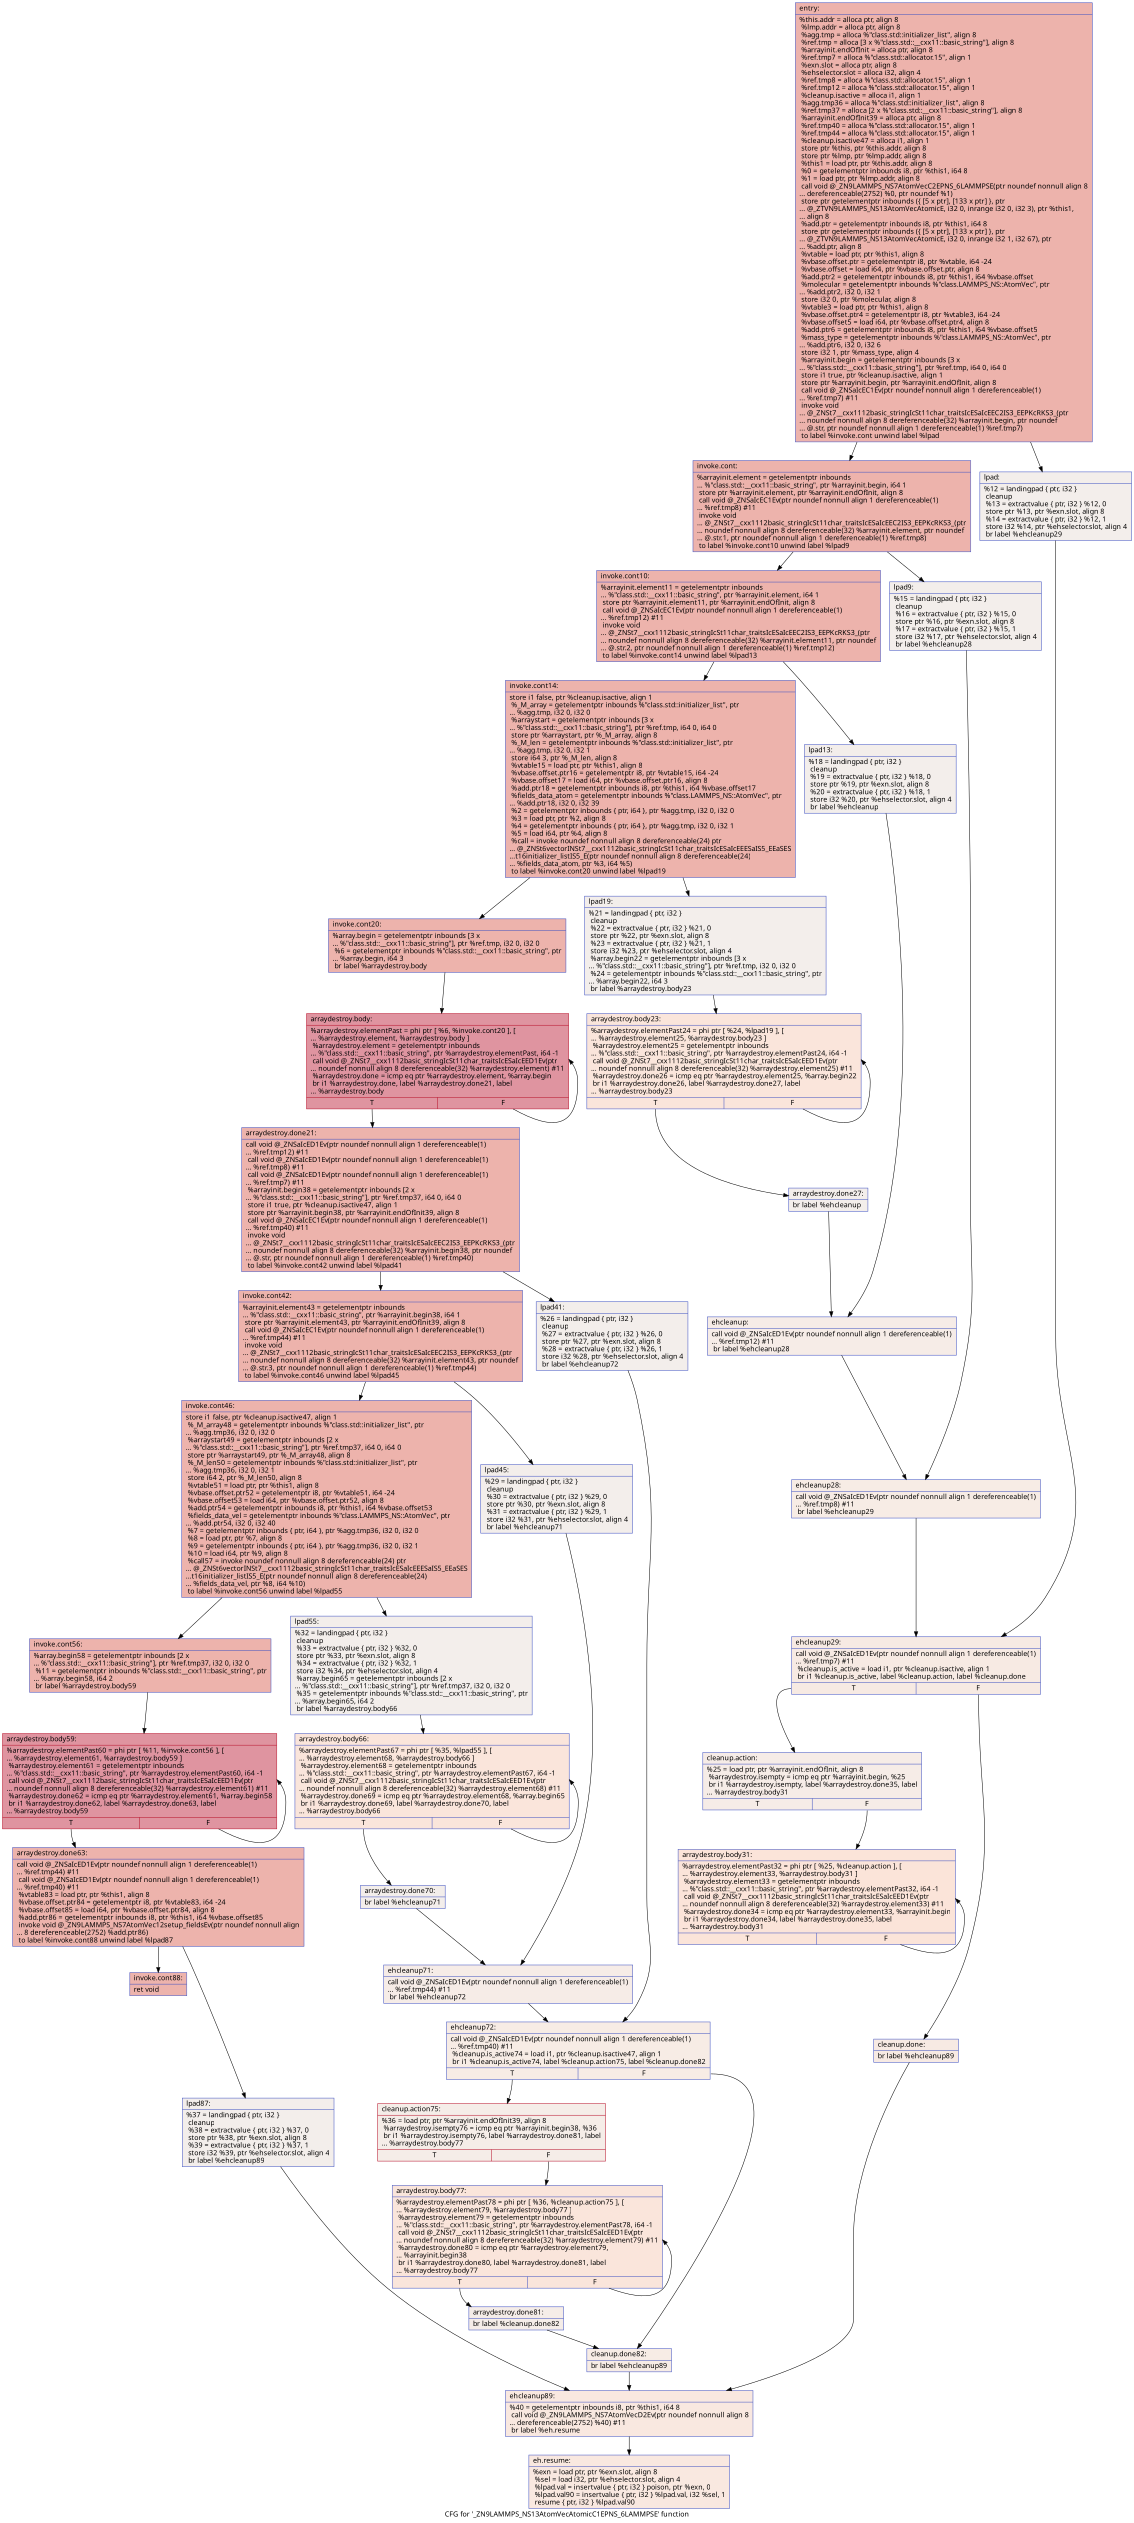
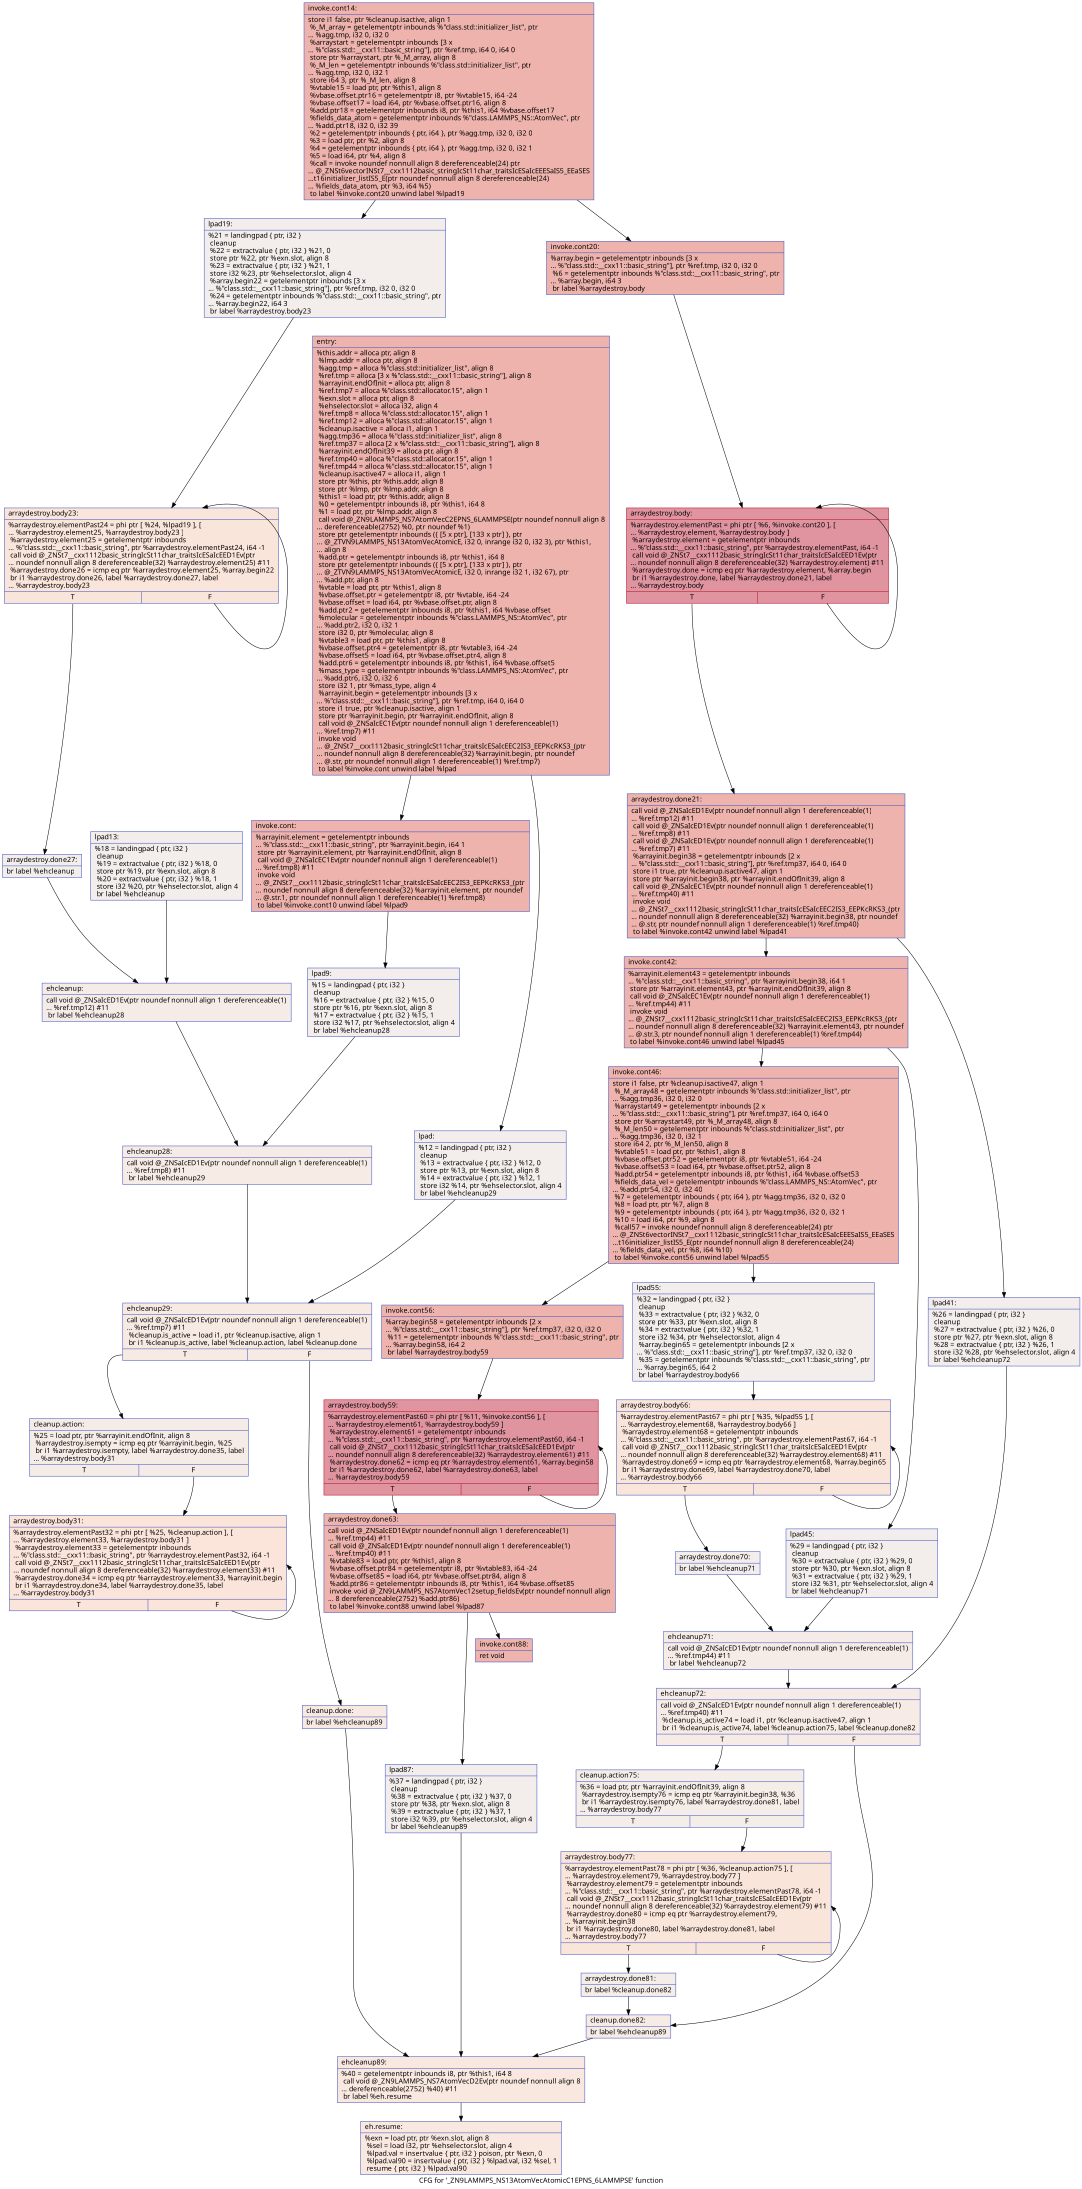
node "invoke.cont10:": removed
node "cleanup.action75:": color #b70d28ff -> #3d50c3ff
